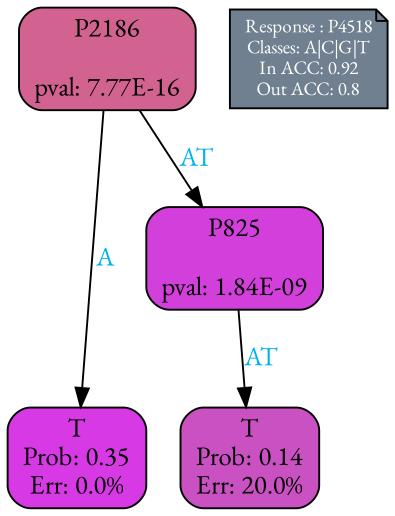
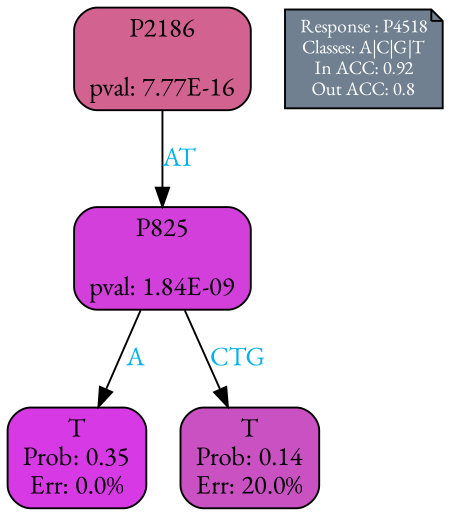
edge "P2186 pval: 7.77E-16" -> "T Prob: 0.35 Err: 0.0%": now "P825 pval: 1.84E-09" -> "T Prob: 0.35 Err: 0.0%"
edge "P825 pval: 1.84E-09" -> "T Prob: 0.14 Err: 20.0%": label "AT" -> "CTG"
